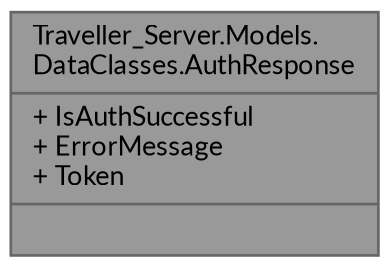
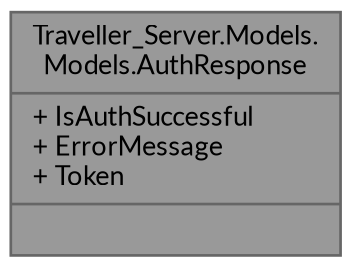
node "Traveller_Server.Models.": text "DataClasses.AuthResponse" -> "Models.AuthResponse"
